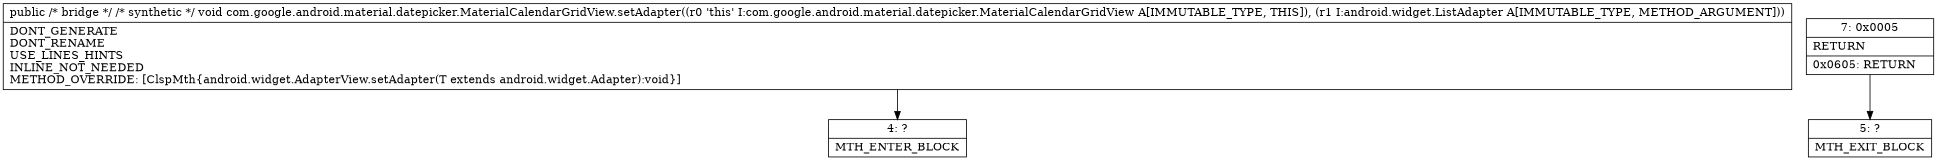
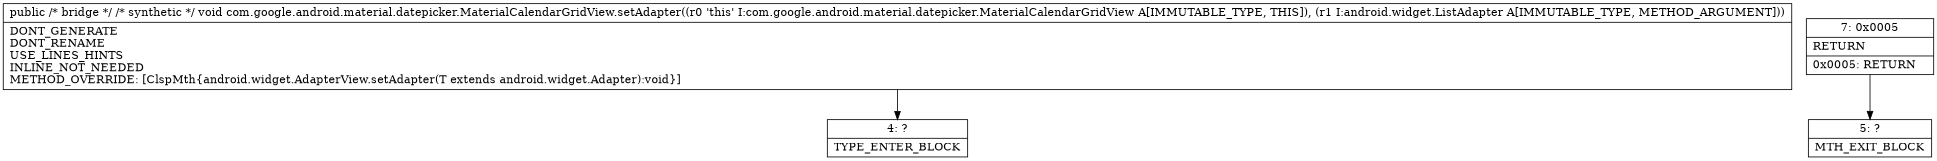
node "7: 0x0005": text "0x0605: RETURN" -> "0x0005: RETURN"
node "4: ?": text "MTH_ENTER_BLOCK" -> "TYPE_ENTER_BLOCK"
